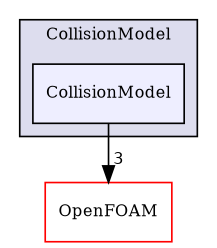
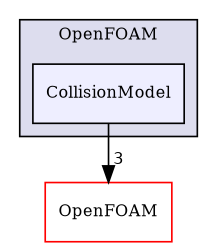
cluster "CollisionModel": label "CollisionModel" -> "OpenFOAM"
